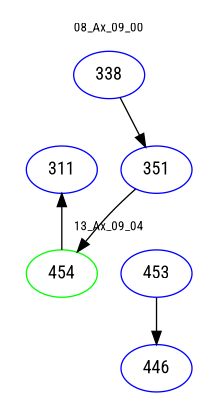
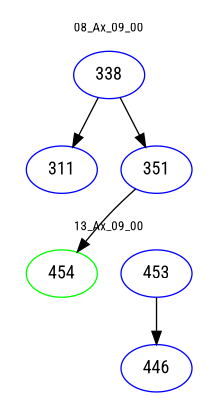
cluster "13_Ax_09_04": label "13_Ax_09_04" -> "13_Ax_09_00"
edge "454" -> "311": now "338" -> "311"
